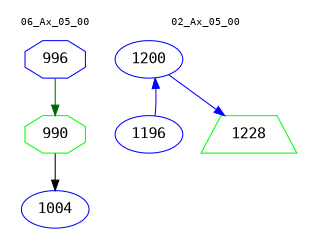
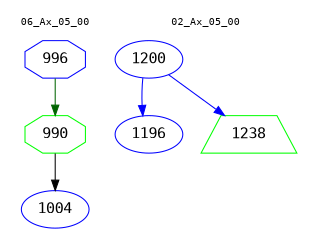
edge "1196" -> "1200": reversed
node "1228": label "1228" -> "1238"
